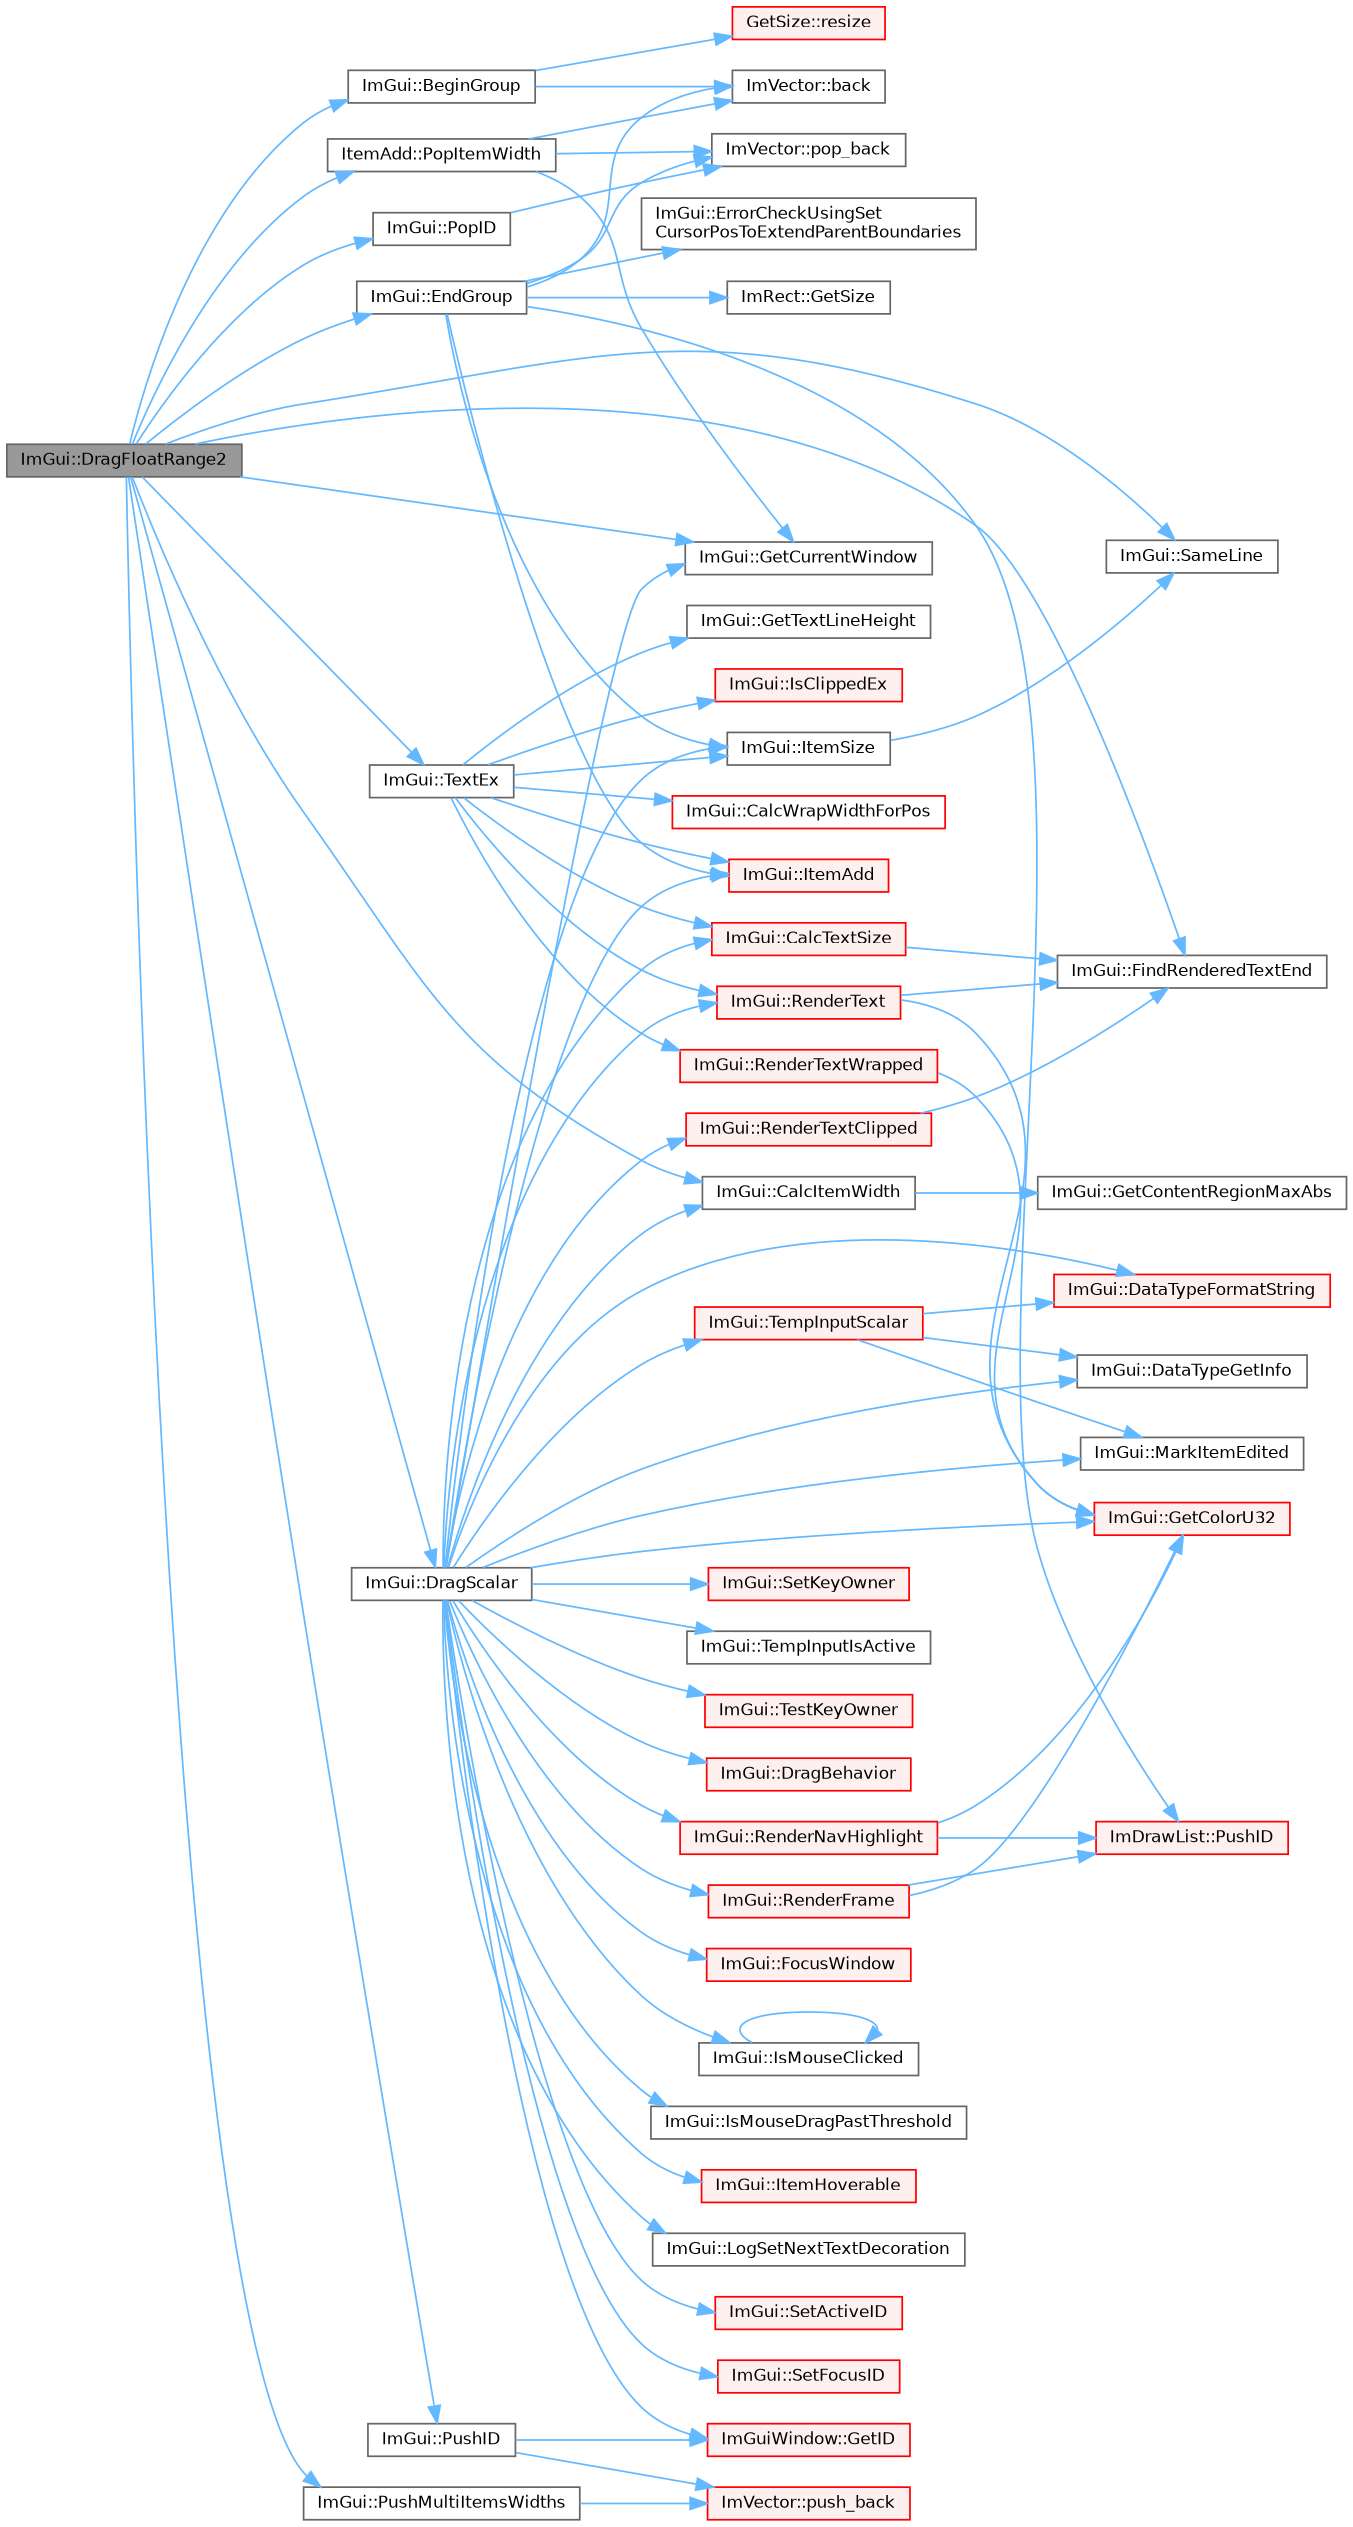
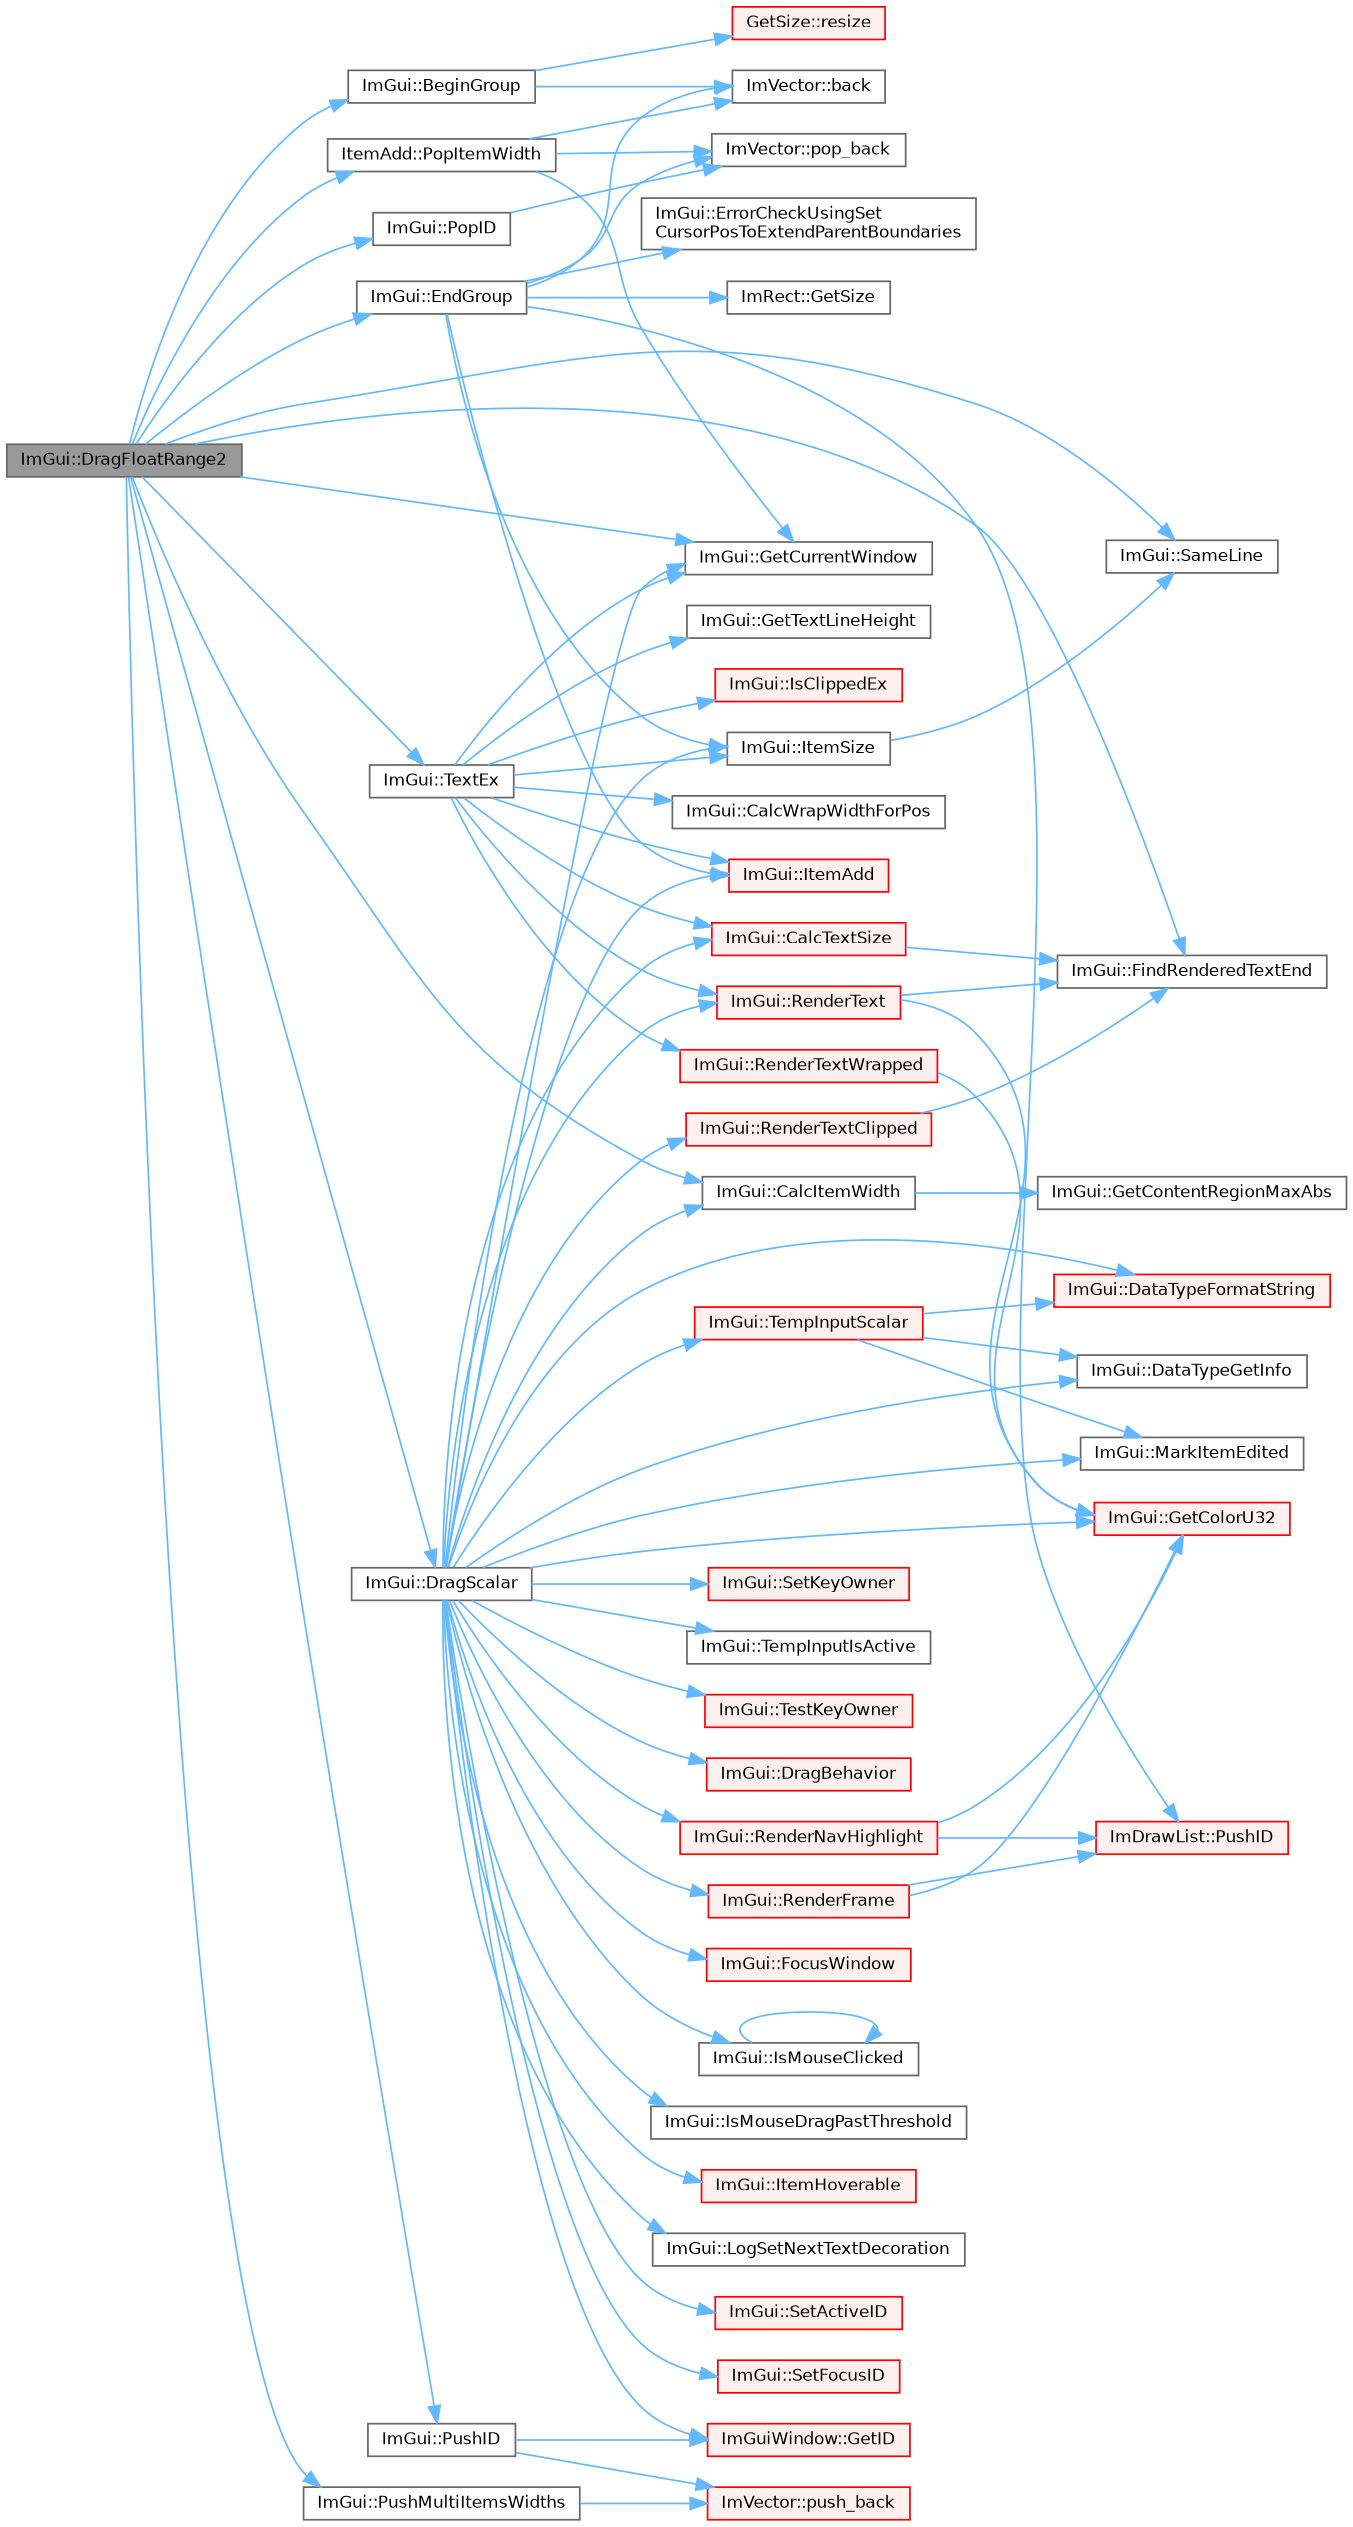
edge "ImGui::TextEx" -> "ImGui::GetCurrentWindow": added
node "ImGui::CalcWrapWidthForPos": color red -> grey40
